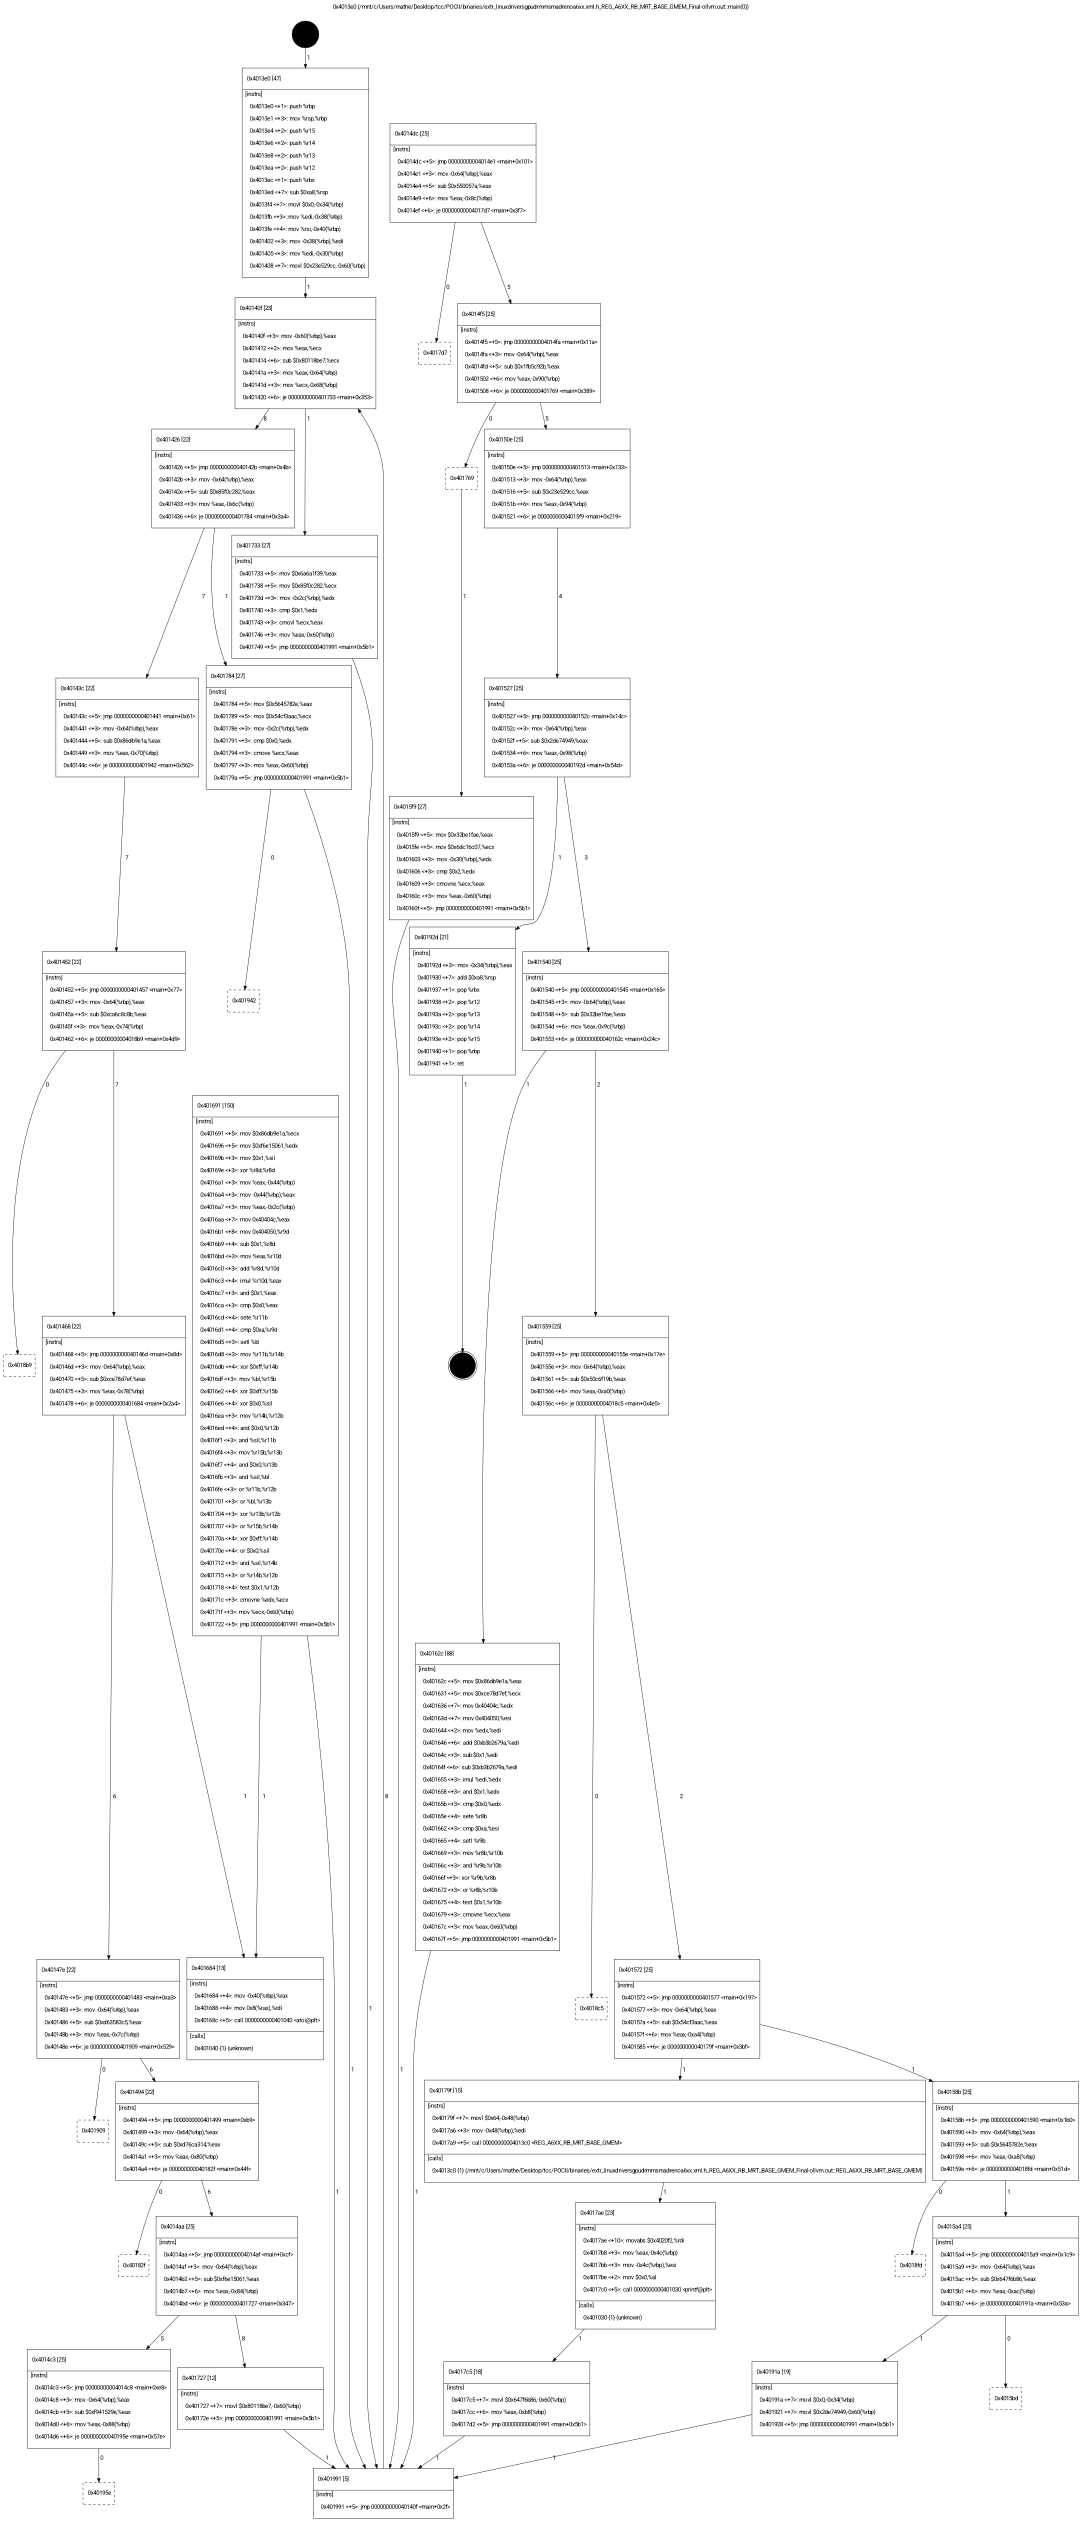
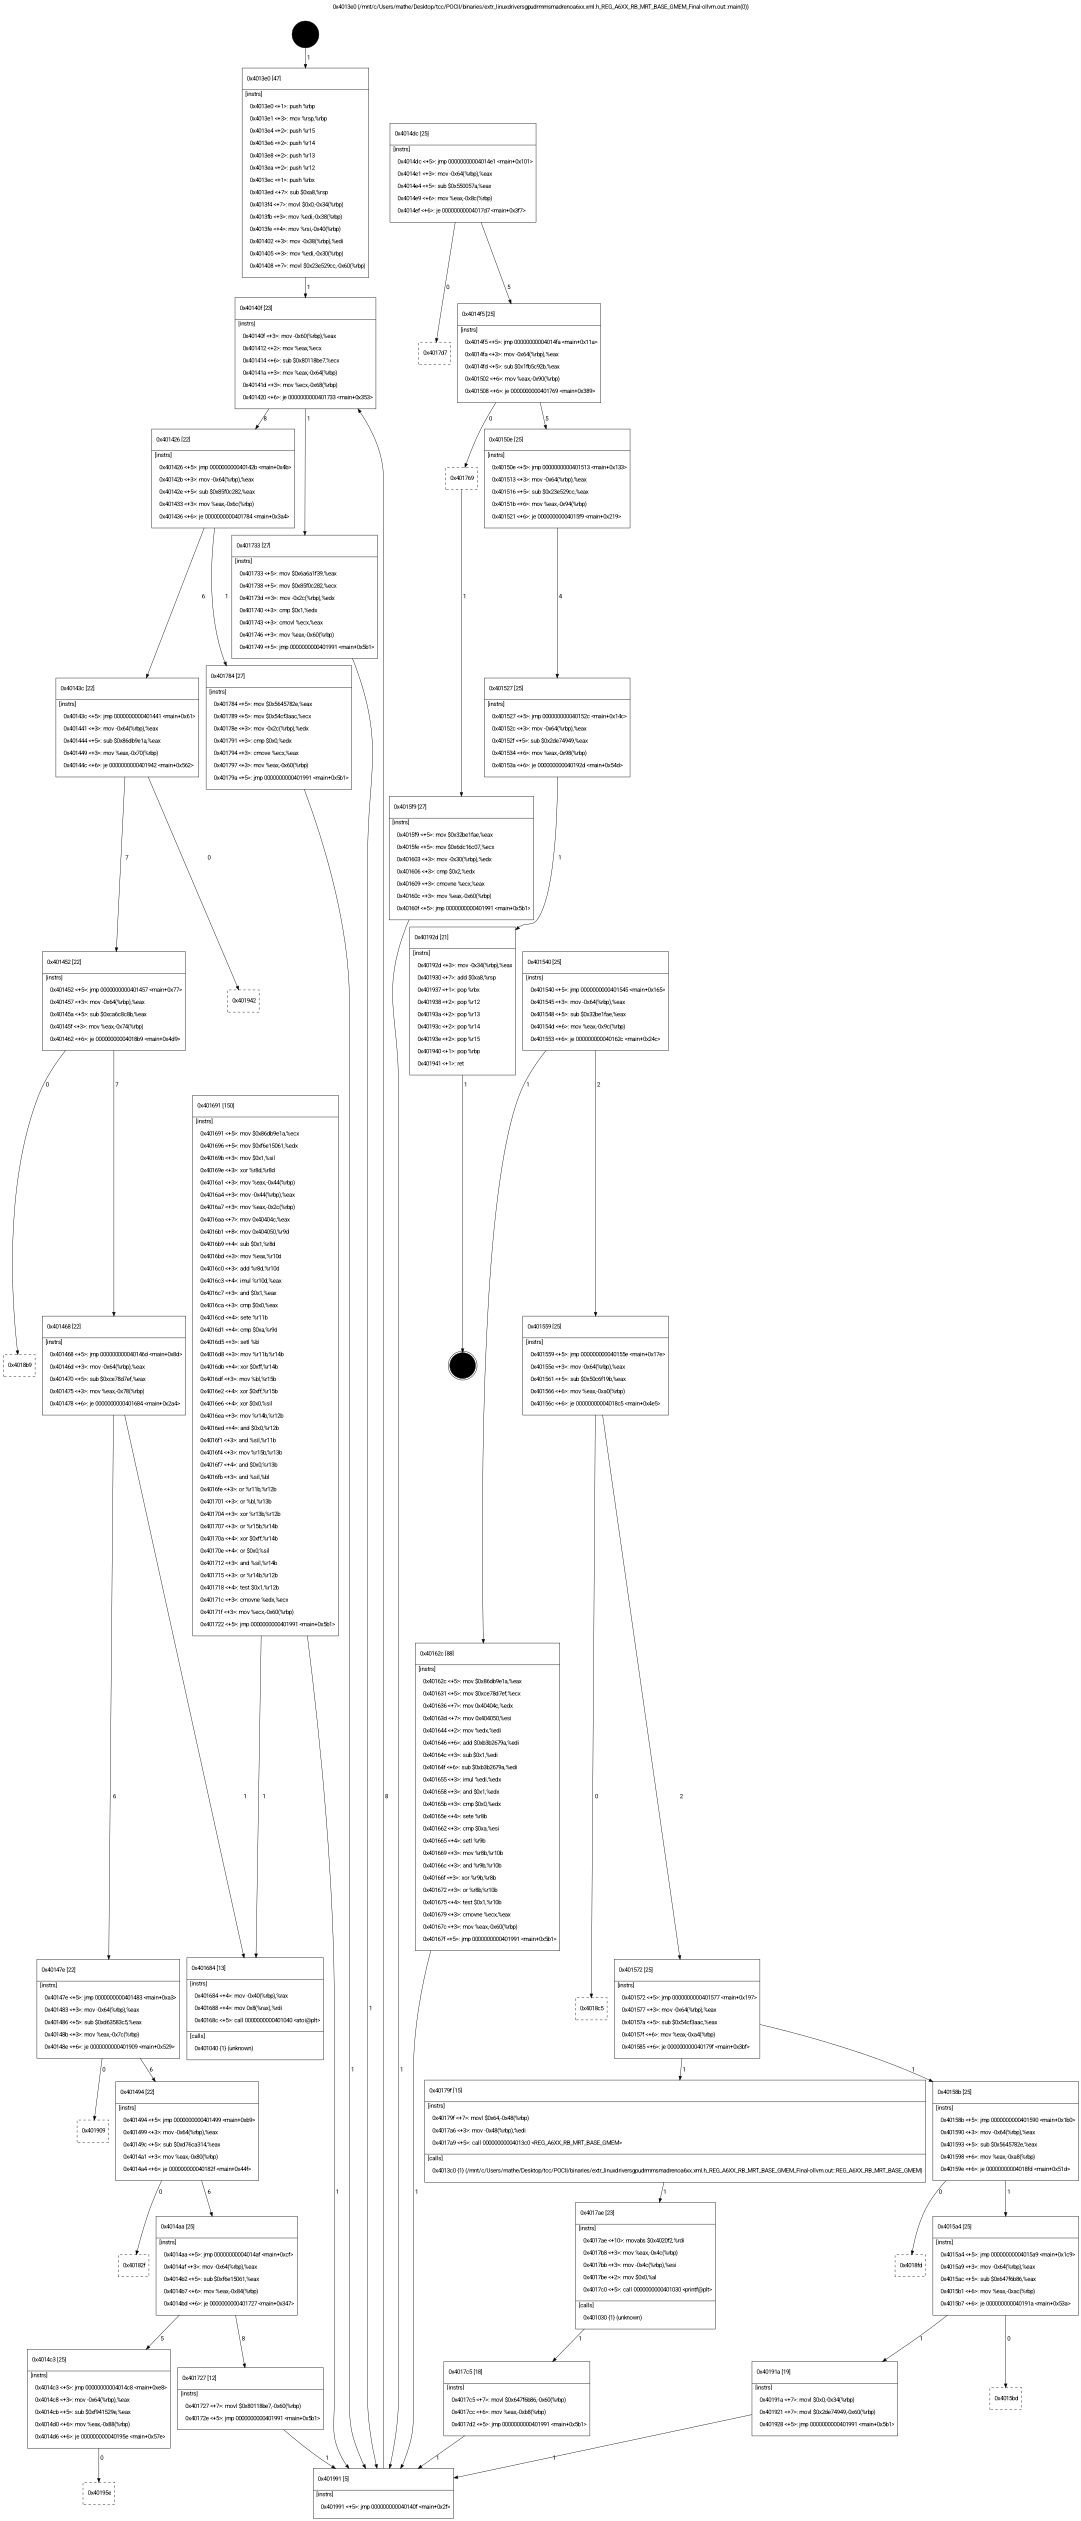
edge "0x401426 [22]" -> "0x40143c [22]": label " 7" -> " 6"
edge "0x401527 [25]" -> "0x401540 [25]": removed, label "3"
edge "0x401784 [27]" -> "0x401942": now "0x40143c [22]" -> "0x401942"
